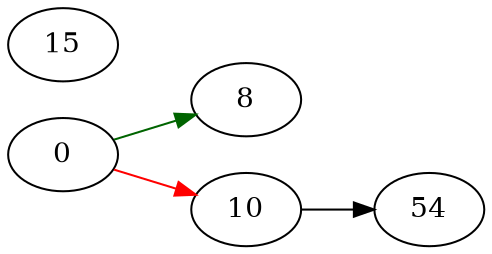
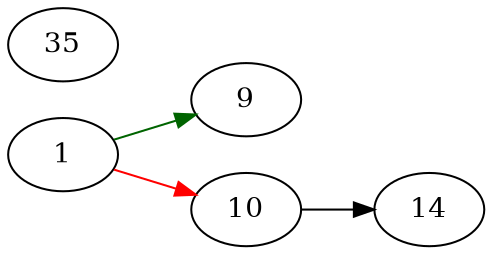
node "15": label "15" -> "35"
node "8": label "8" -> "9"
node "0": label "0" -> "1"
node "54": label "54" -> "14"
